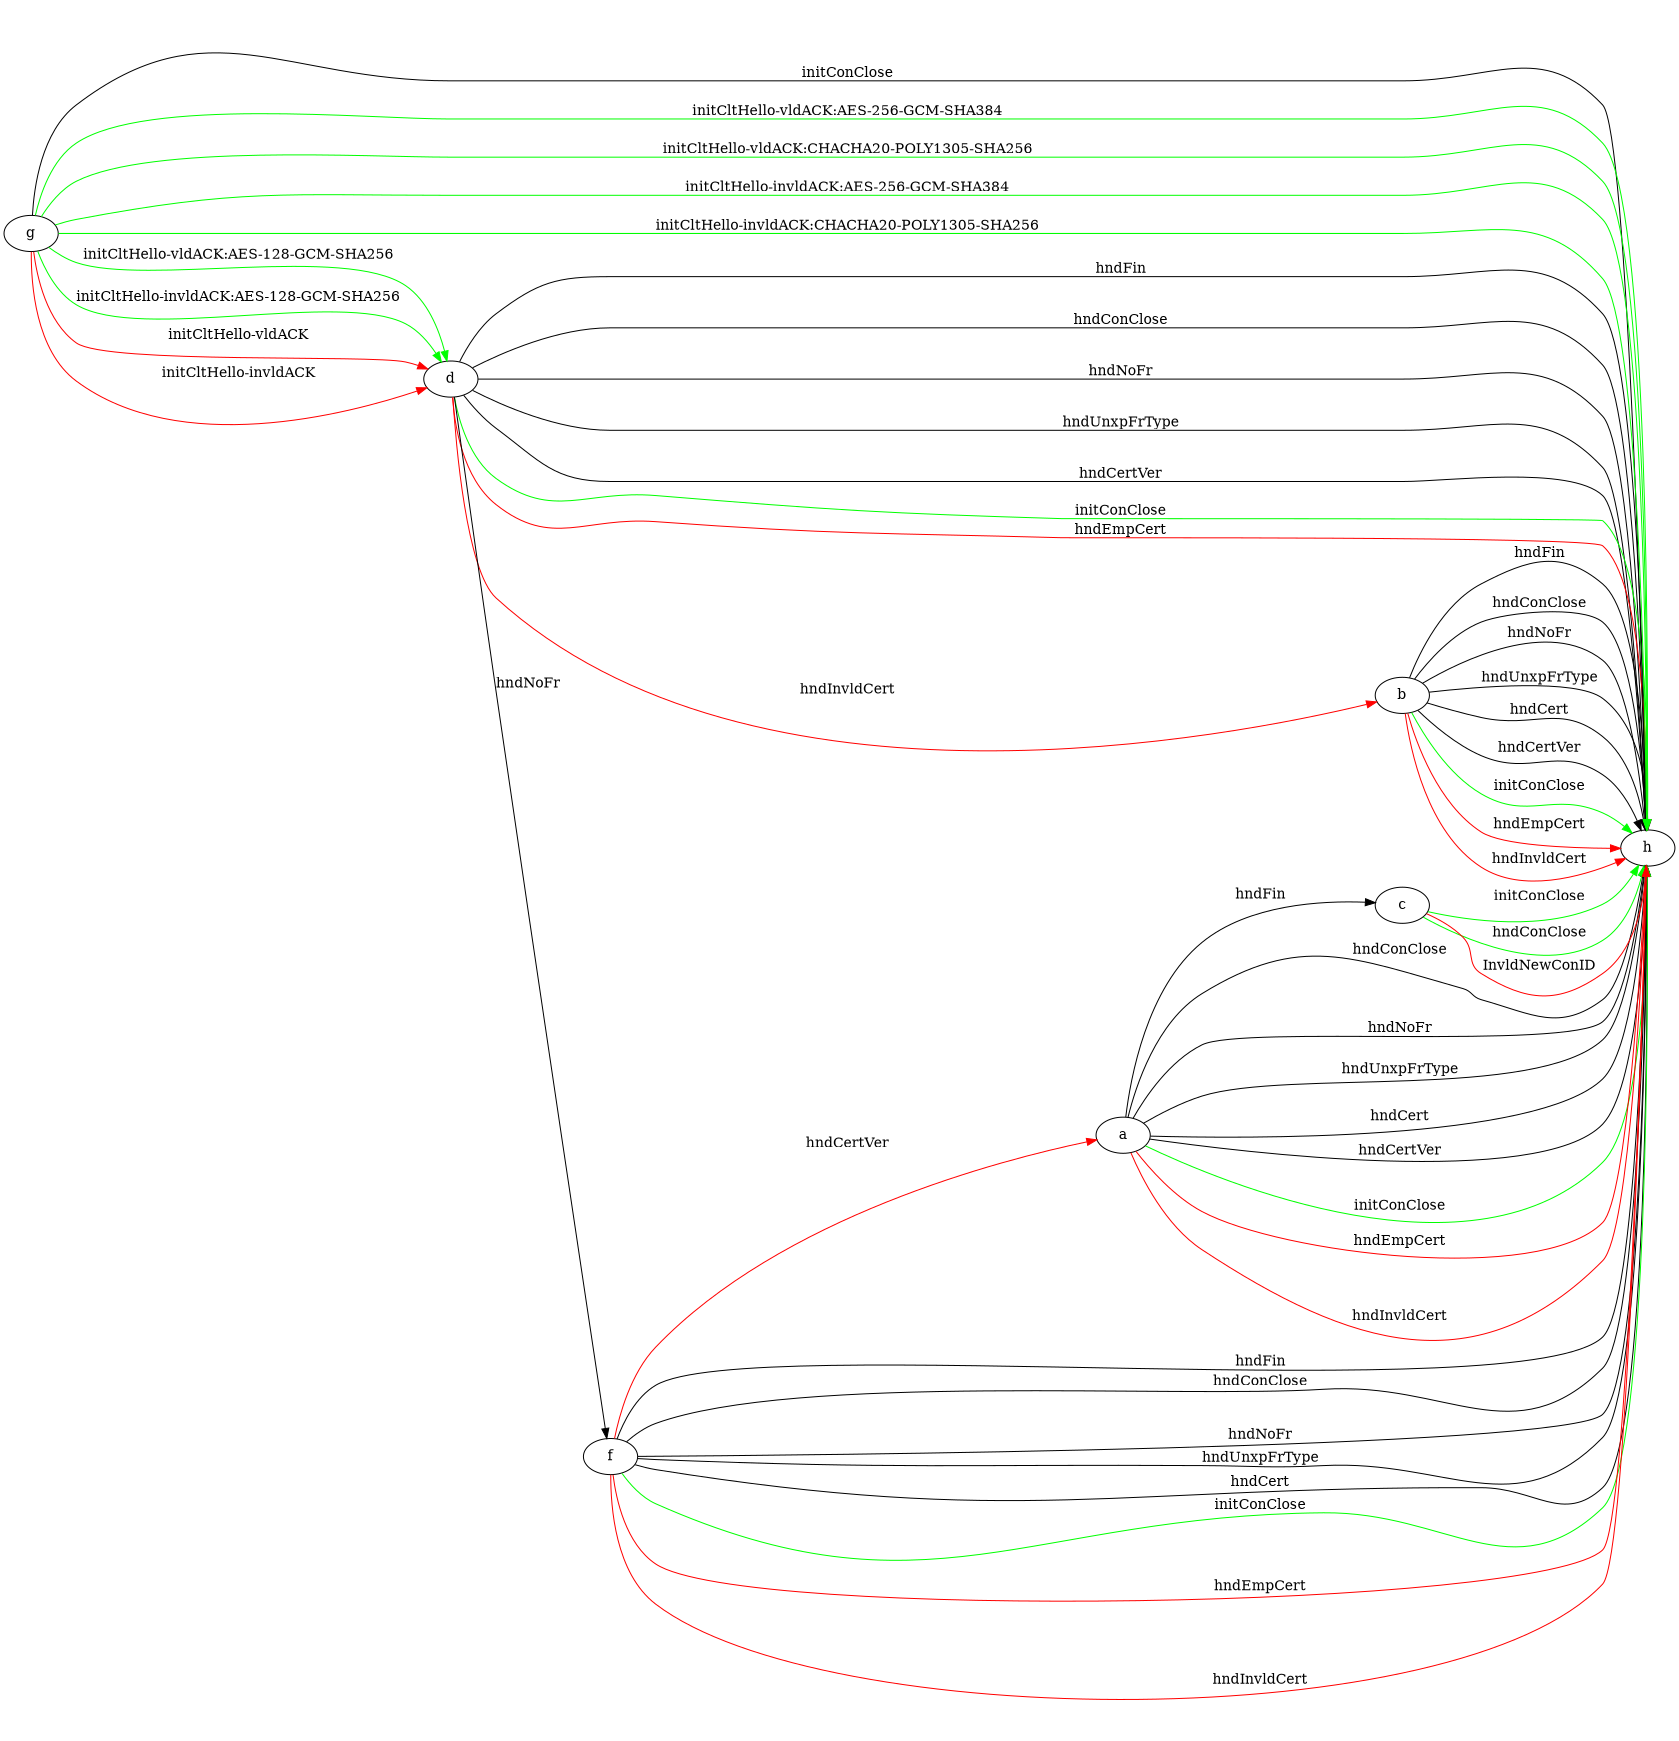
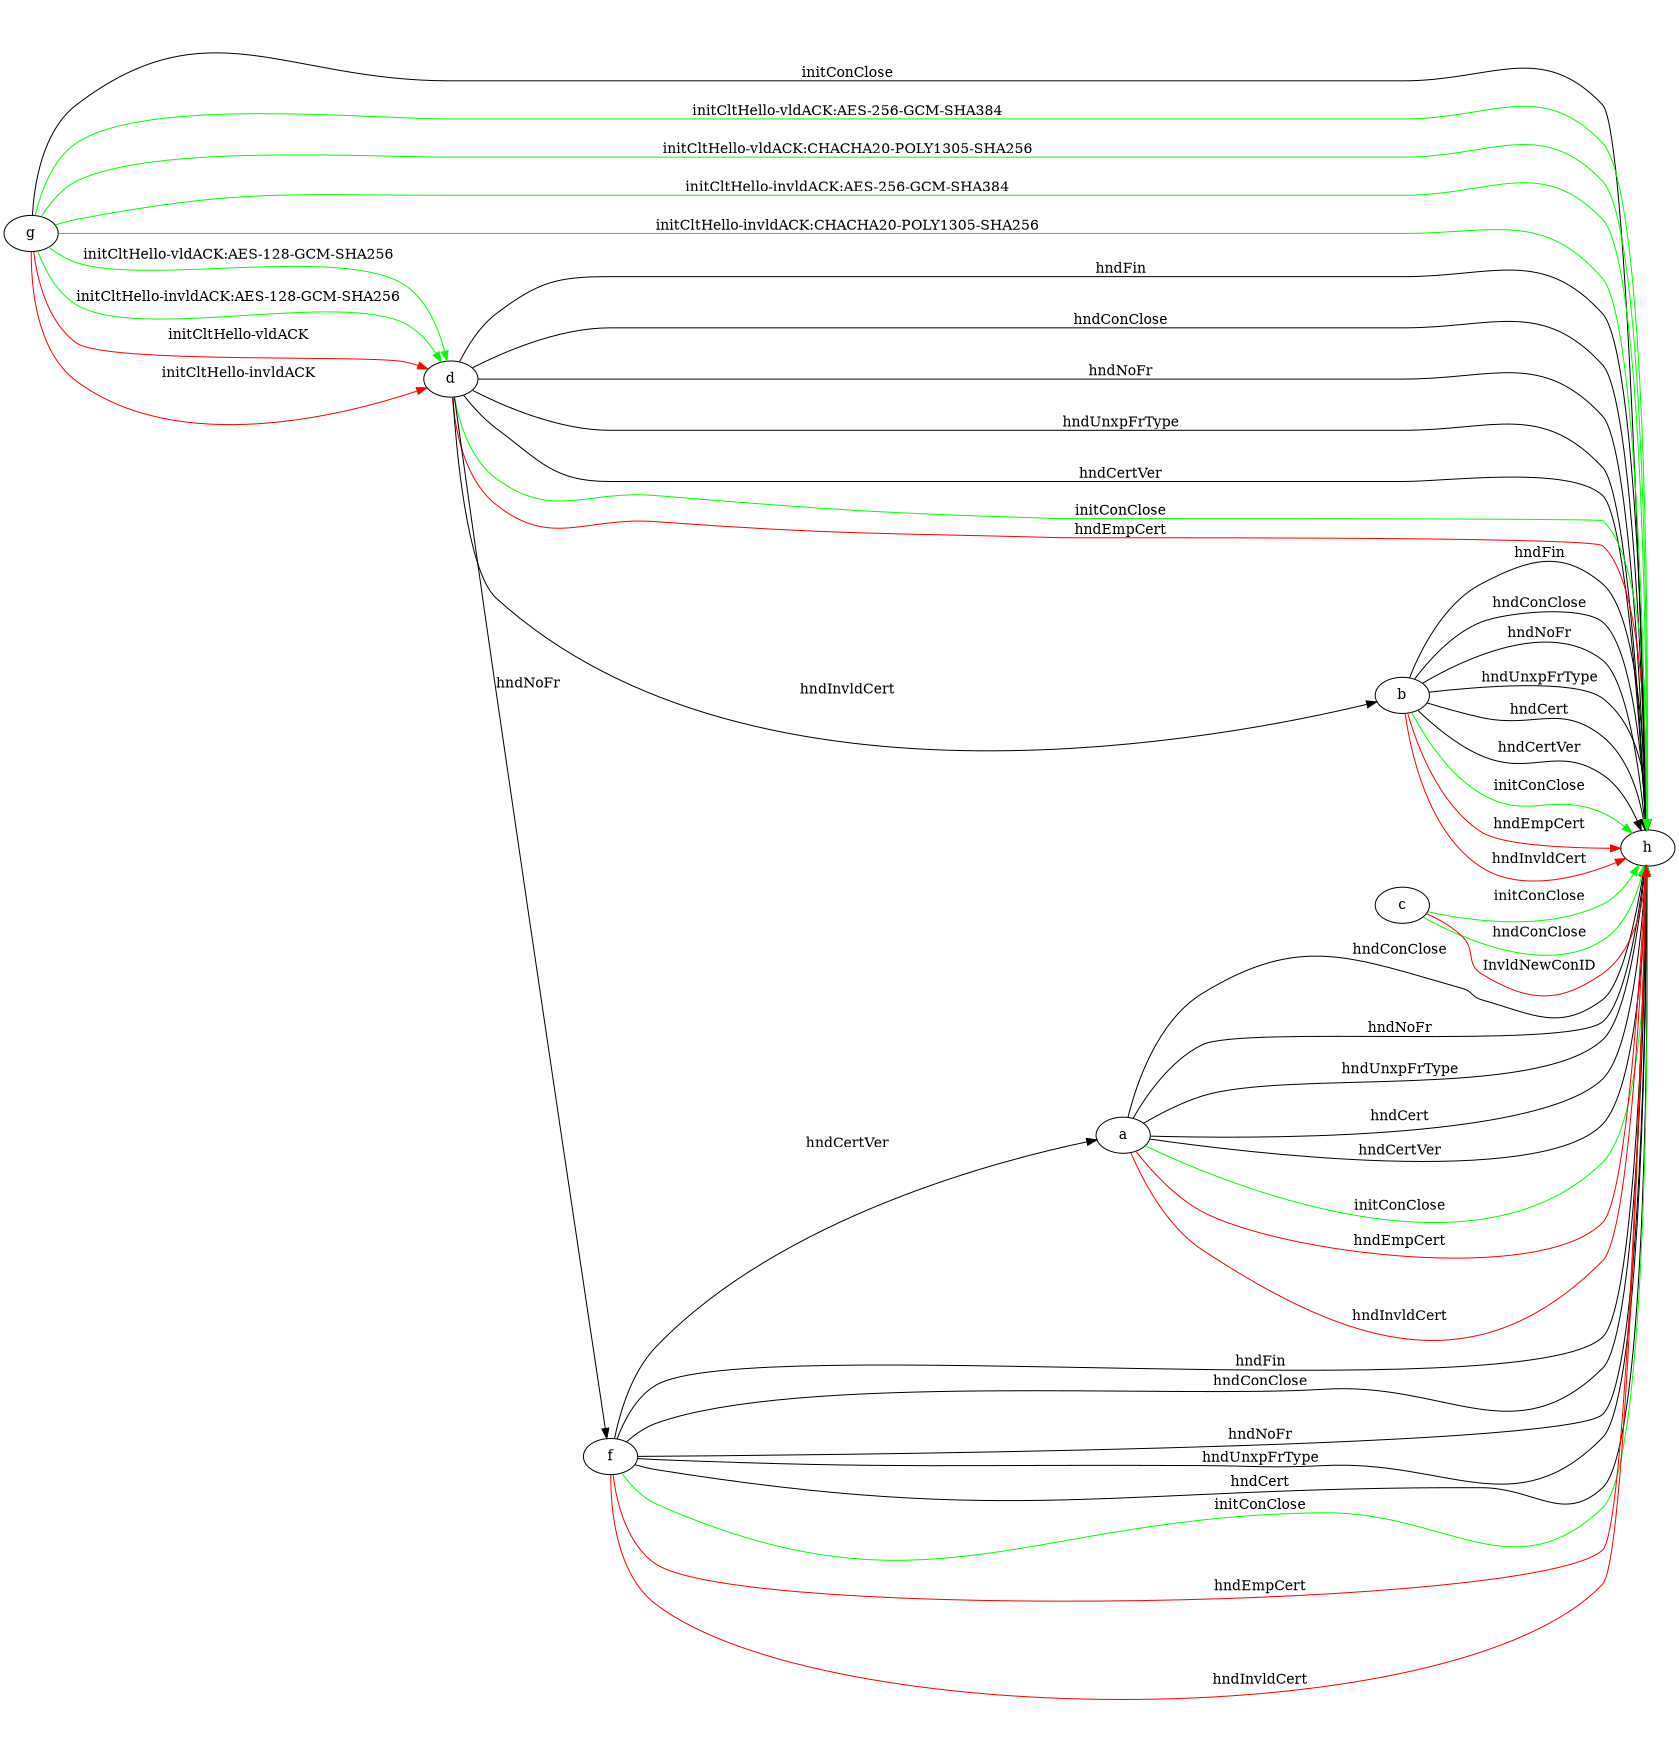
edge "d" -> "b": color red -> black
edge "a" -> "c": removed, label "hndFin"
edge "f" -> "a": color red -> black
